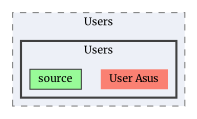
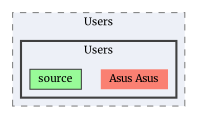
node "User Asus": label "User Asus" -> "Asus Asus"
